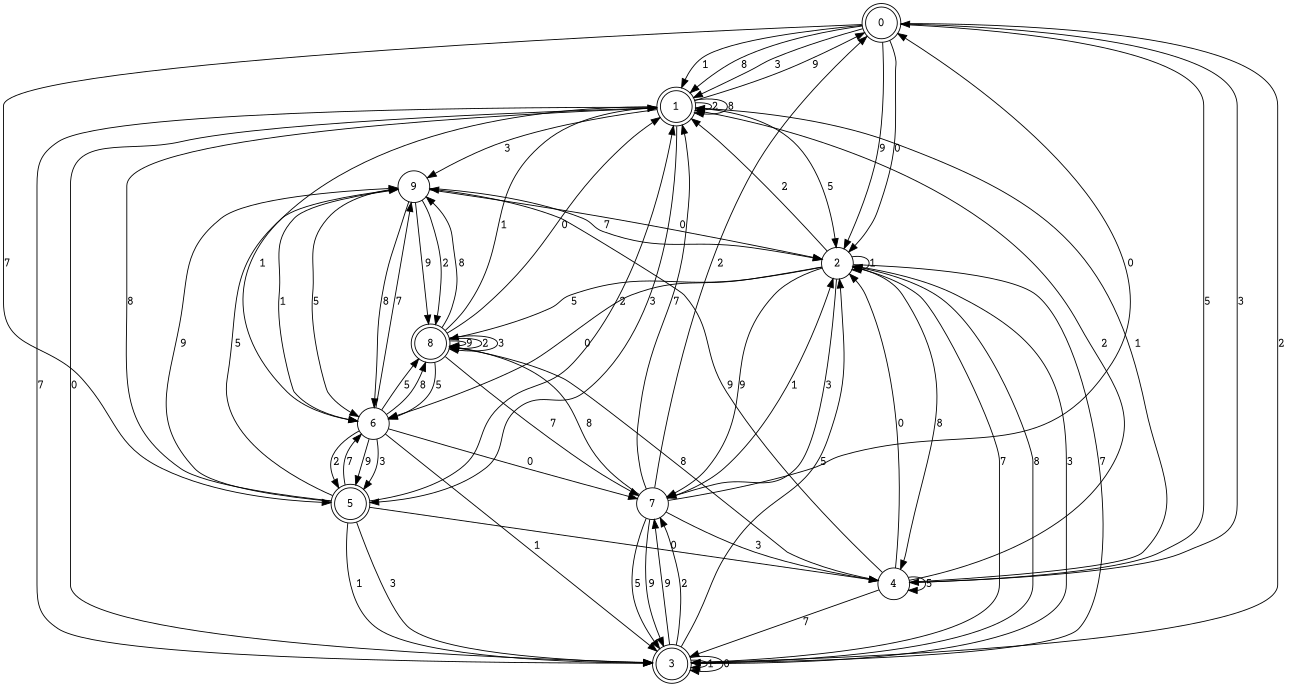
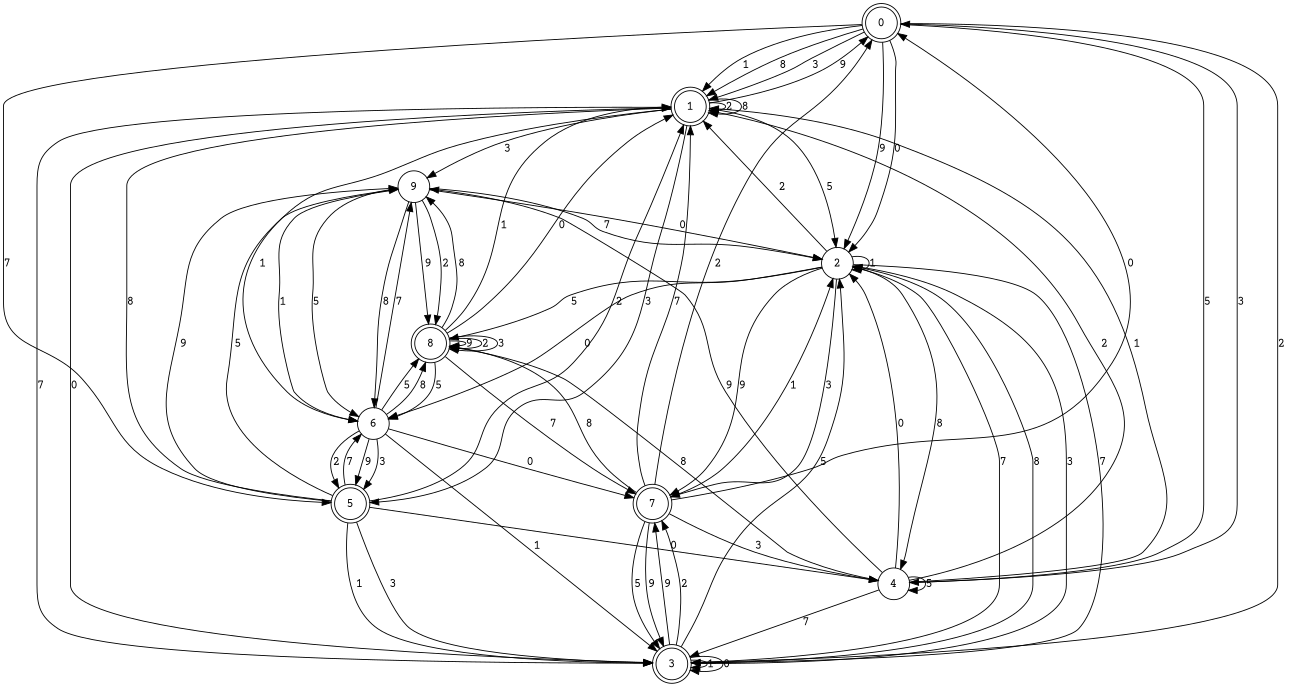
node "7": shape circle -> doublecircle
